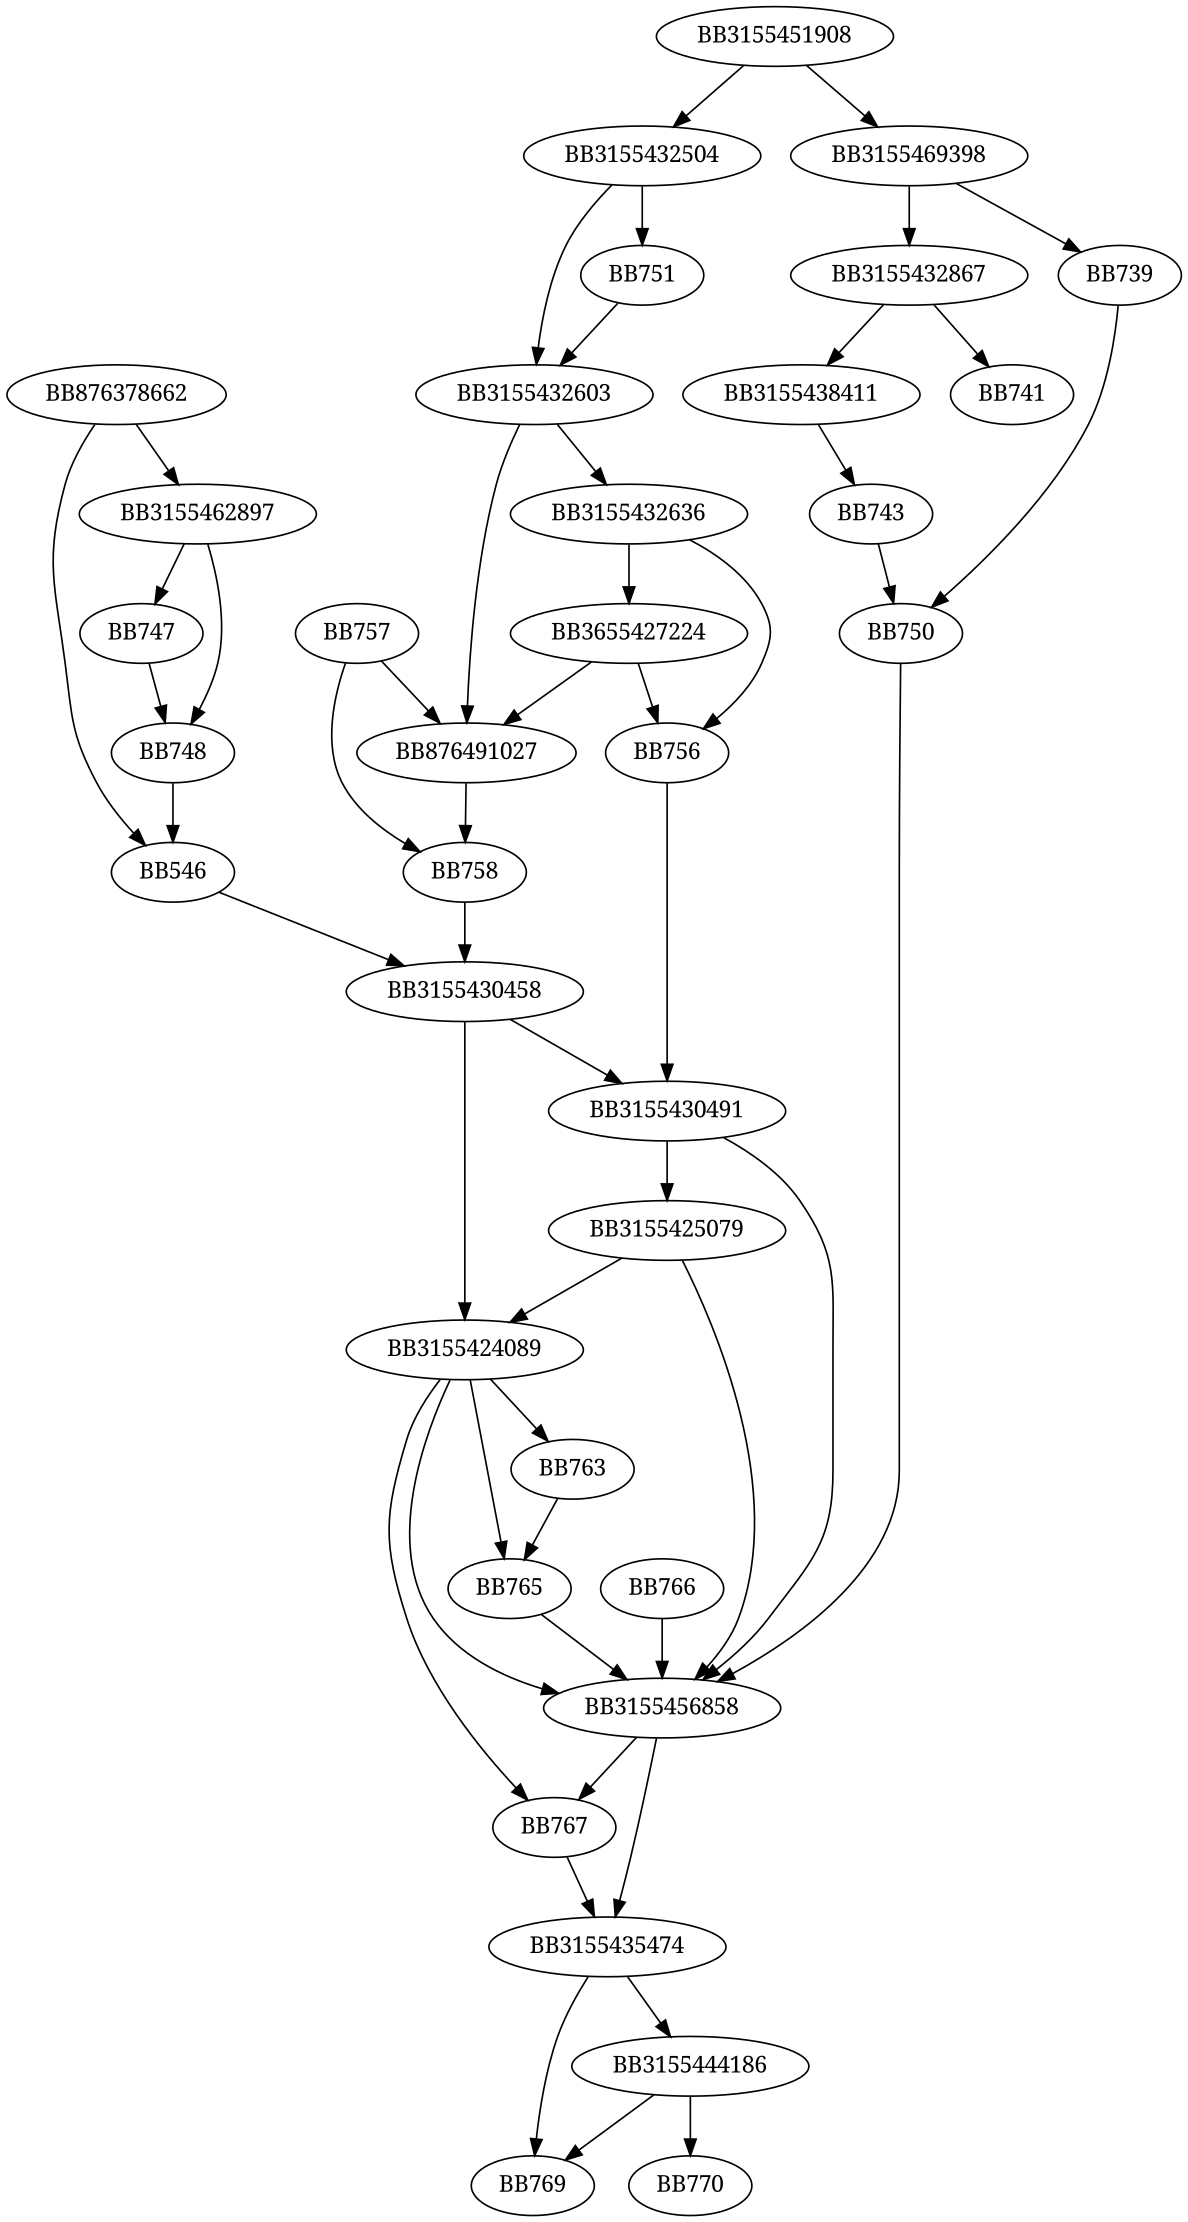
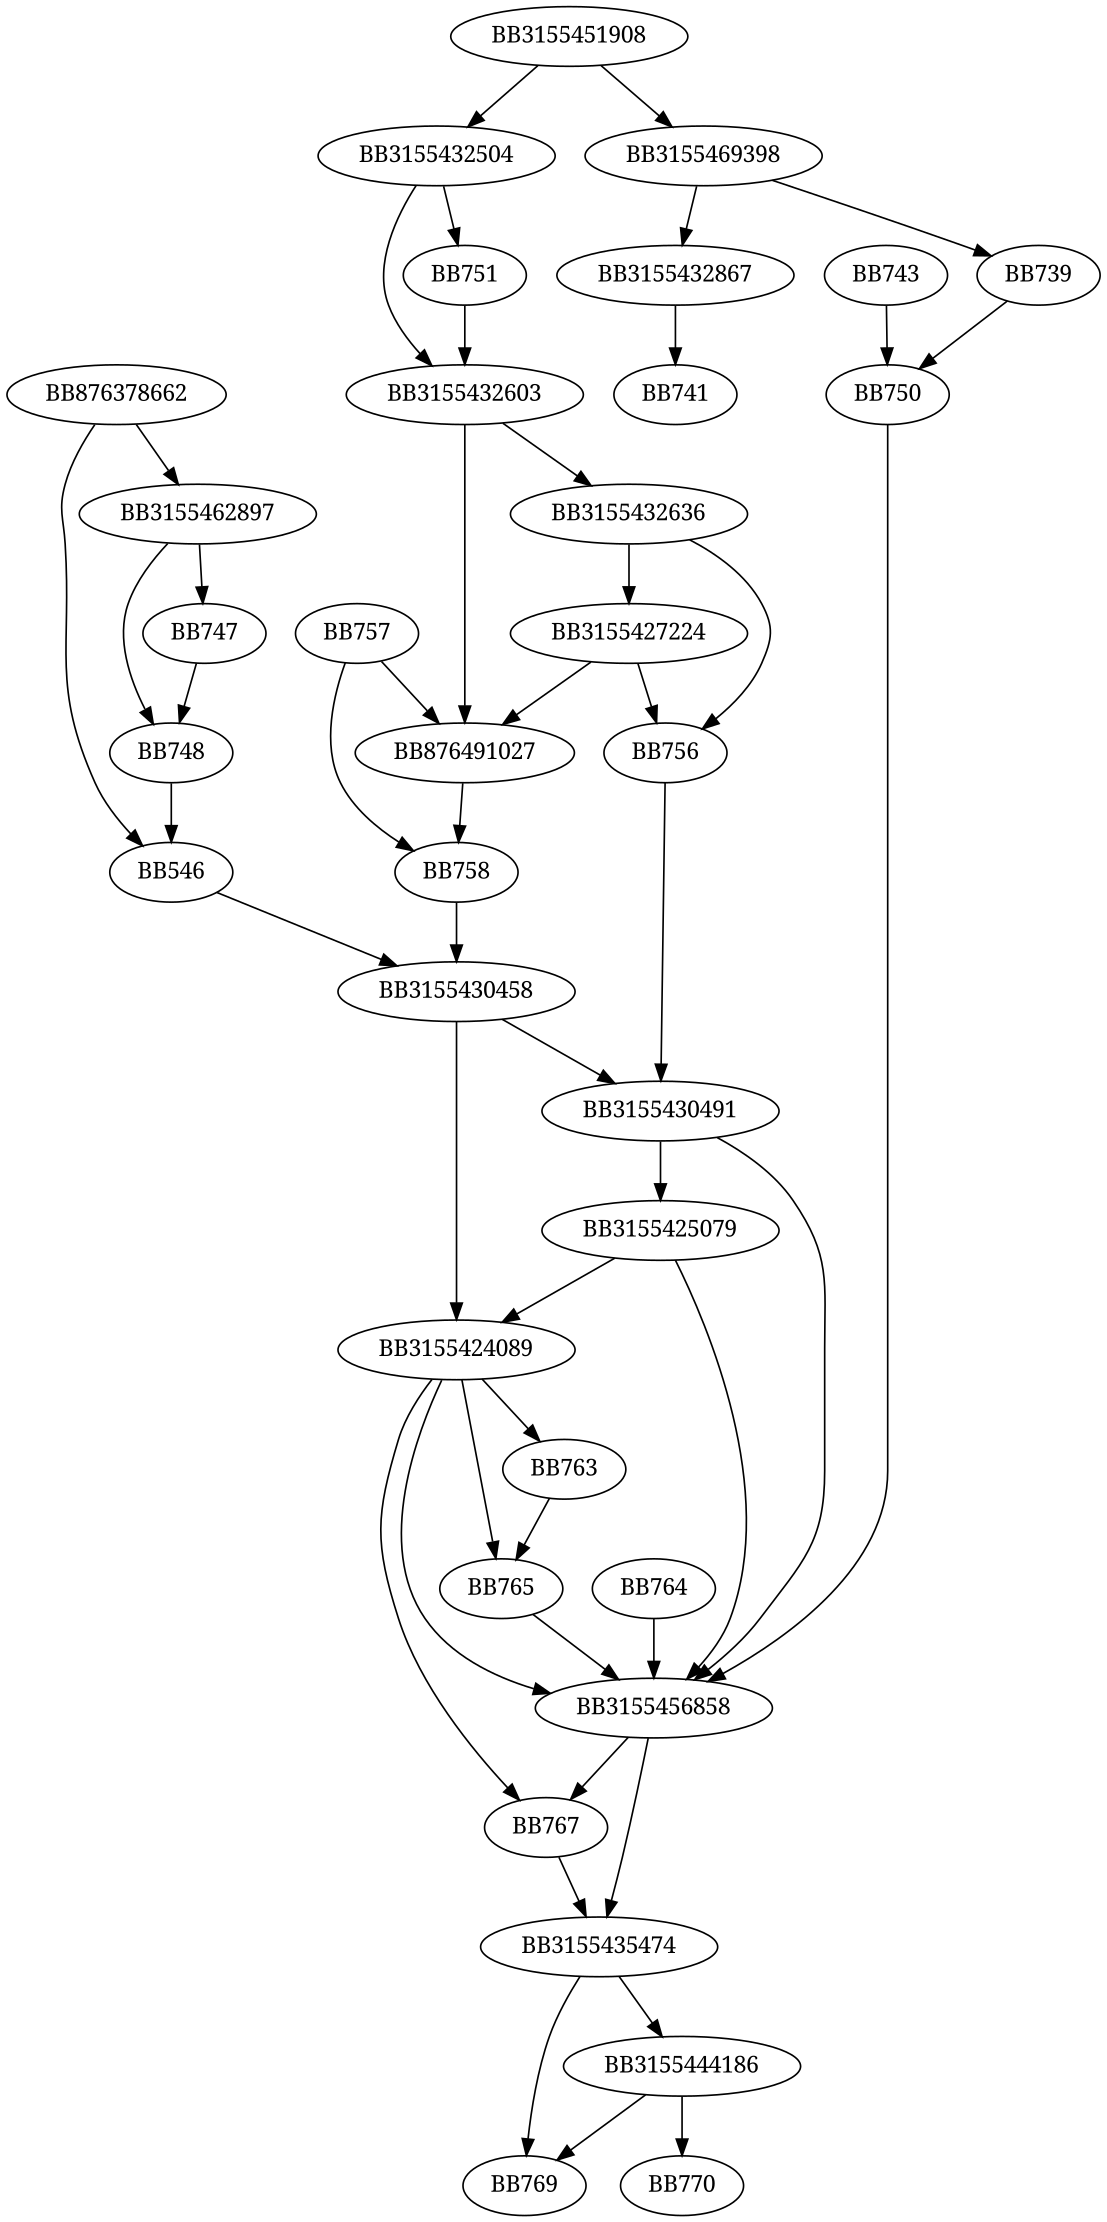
node "BB3155438411": removed
node "BB3655427224": label "BB3655427224" -> "BB3155427224"
node "BB766": label "BB766" -> "BB764"
